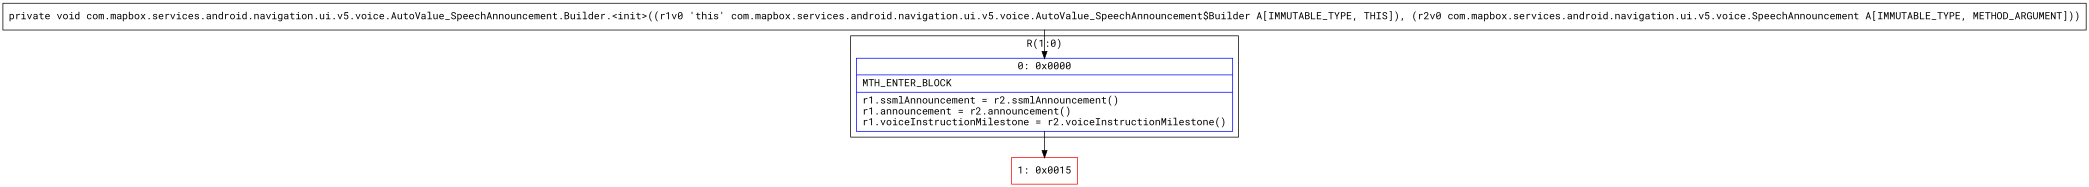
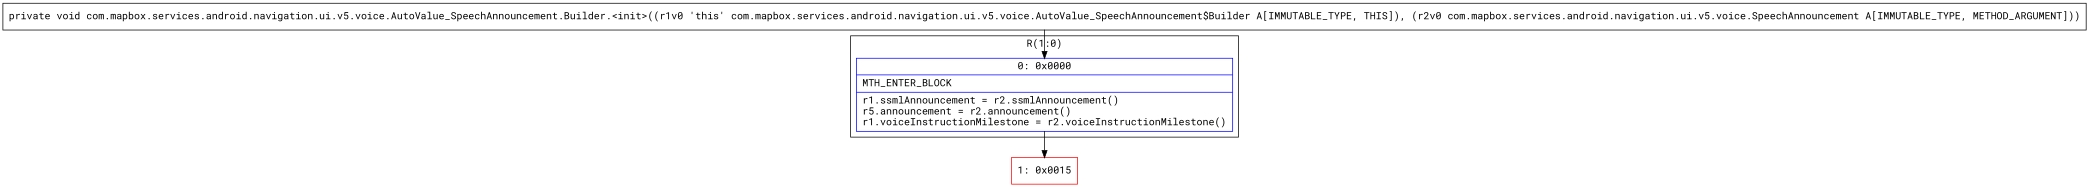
node "0: 0x0000": text "r1.announcement = r2.announcement()" -> "r5.announcement = r2.announcement()"
